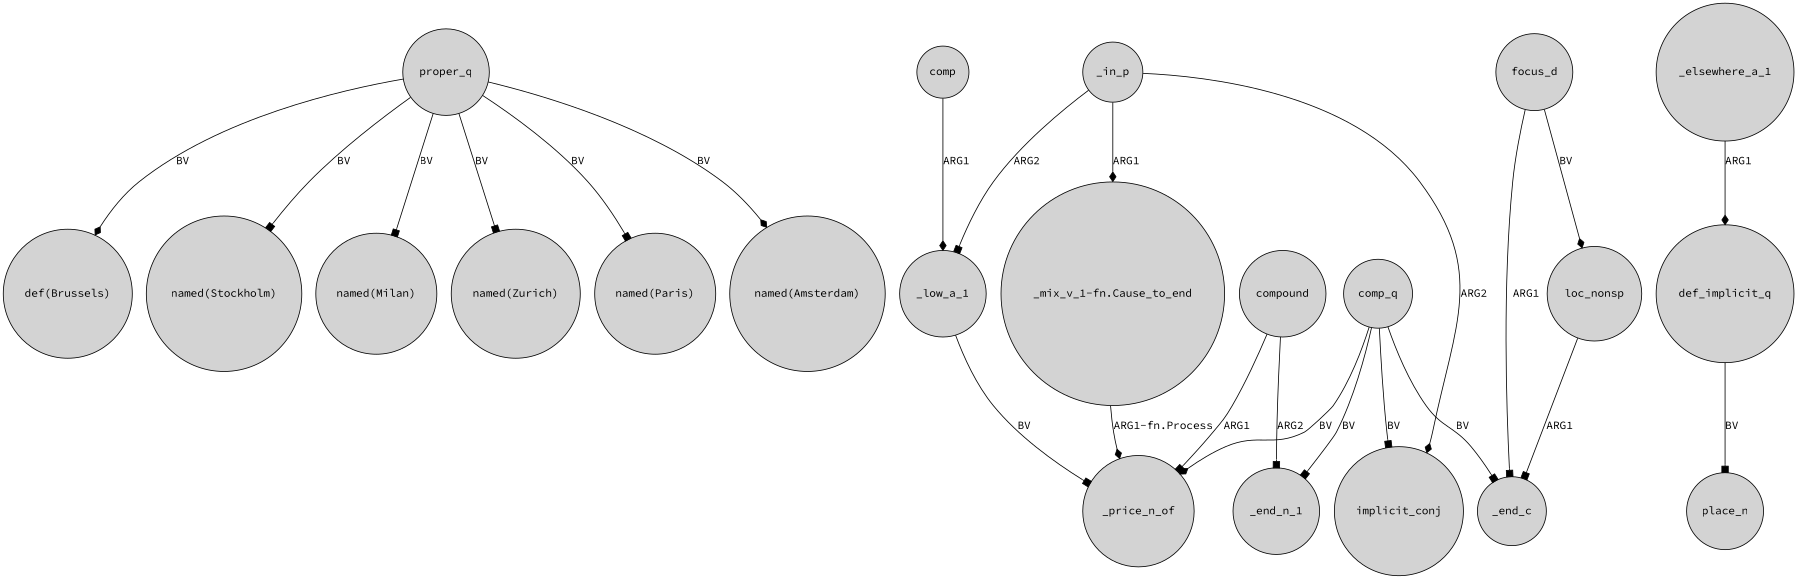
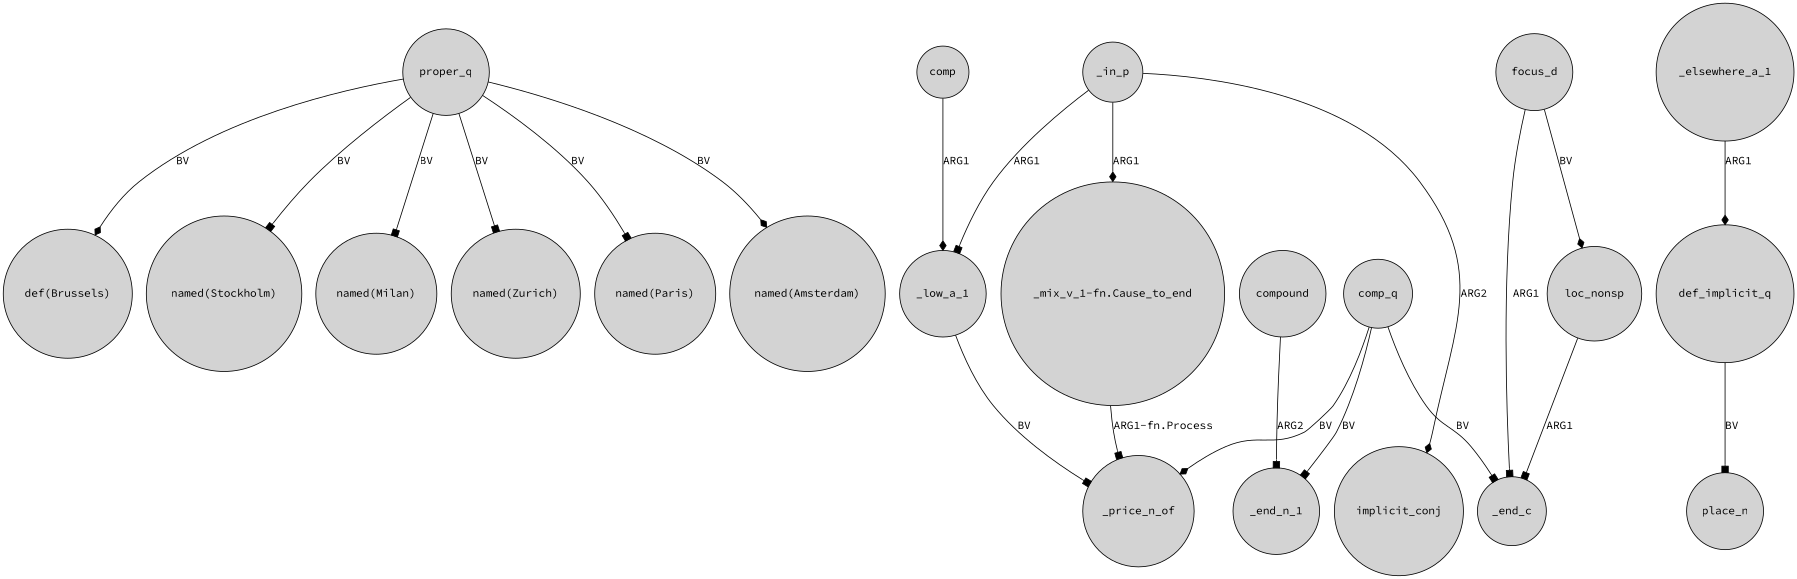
edge "_in_p" -> "_low_a_1": label "ARG2" -> "ARG1"
edge "comp_q" -> "implicit_conj": removed, label "BV"
edge "compound" -> "_price_n_of": removed, label "ARG1"
edge "_mix_v_1-fn.Cause_to_end" -> "_price_n_of": arrowhead diamond -> box
